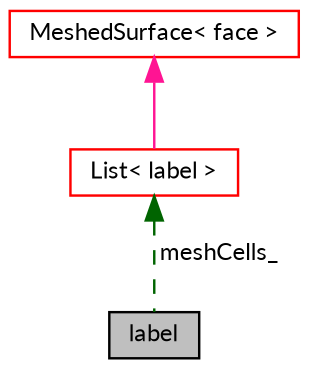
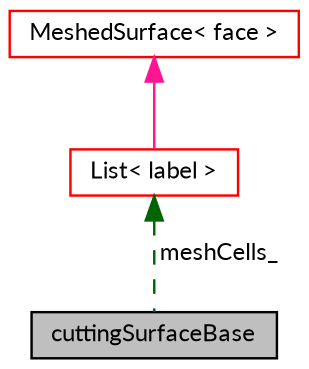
node "label": label "label" -> "cuttingSurfaceBase"
